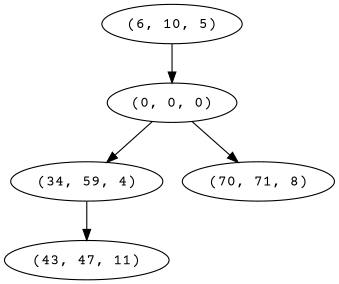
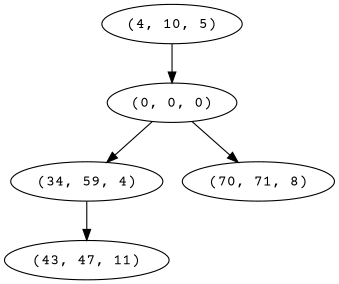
node "(6, 10, 5)": label "(6, 10, 5)" -> "(4, 10, 5)"
